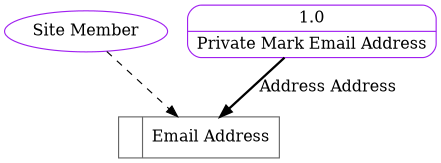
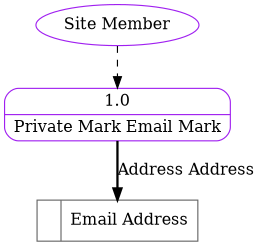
node "1.0": text "Private Mark Email Address" -> "Private Mark Email Mark"
edge "Site Member" -> "Email Address": now "Site Member" -> "1.0"
